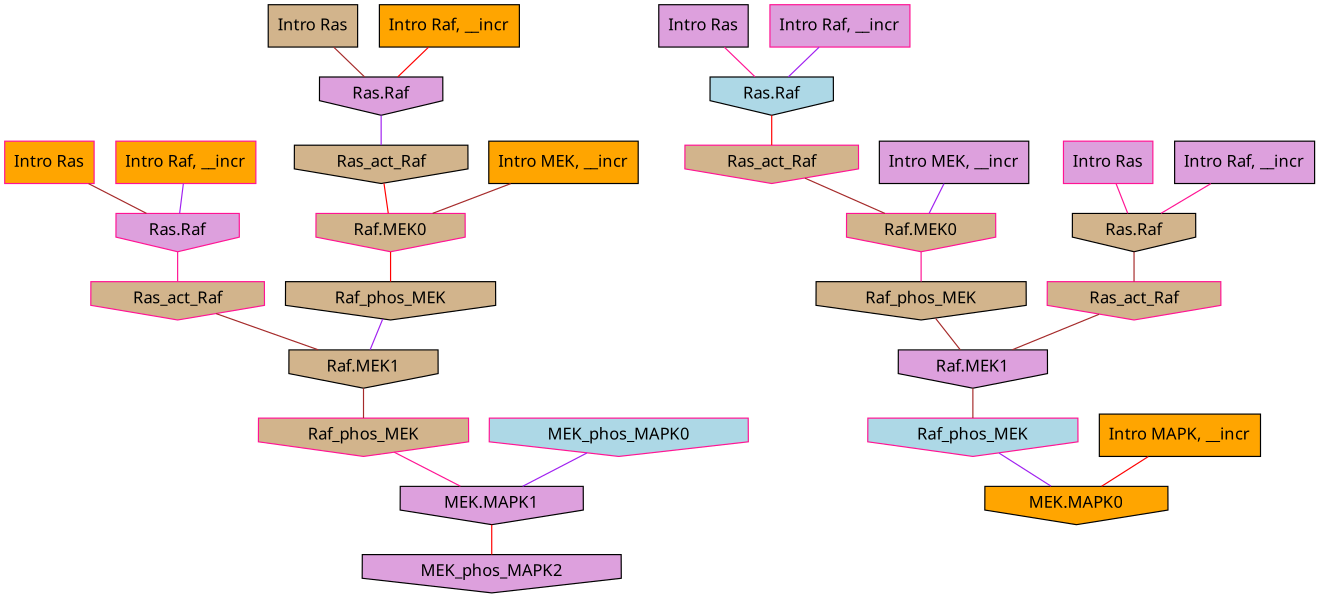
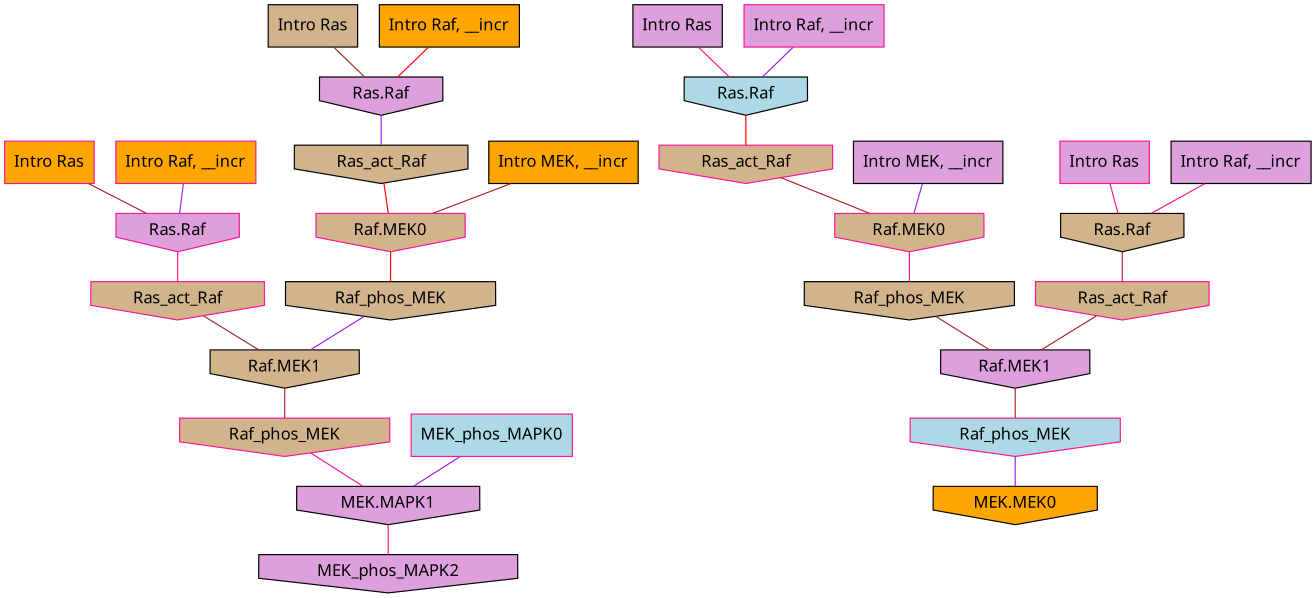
node "MEK_phos_MAPK0": shape invhouse -> box
node "Intro MAPK, __incr": removed
node "MEK.MAPK0": label "MEK.MAPK0" -> "MEK.MEK0"
edge "MEK.MAPK1" -- "MEK_phos_MAPK2": color red -> deeppink
